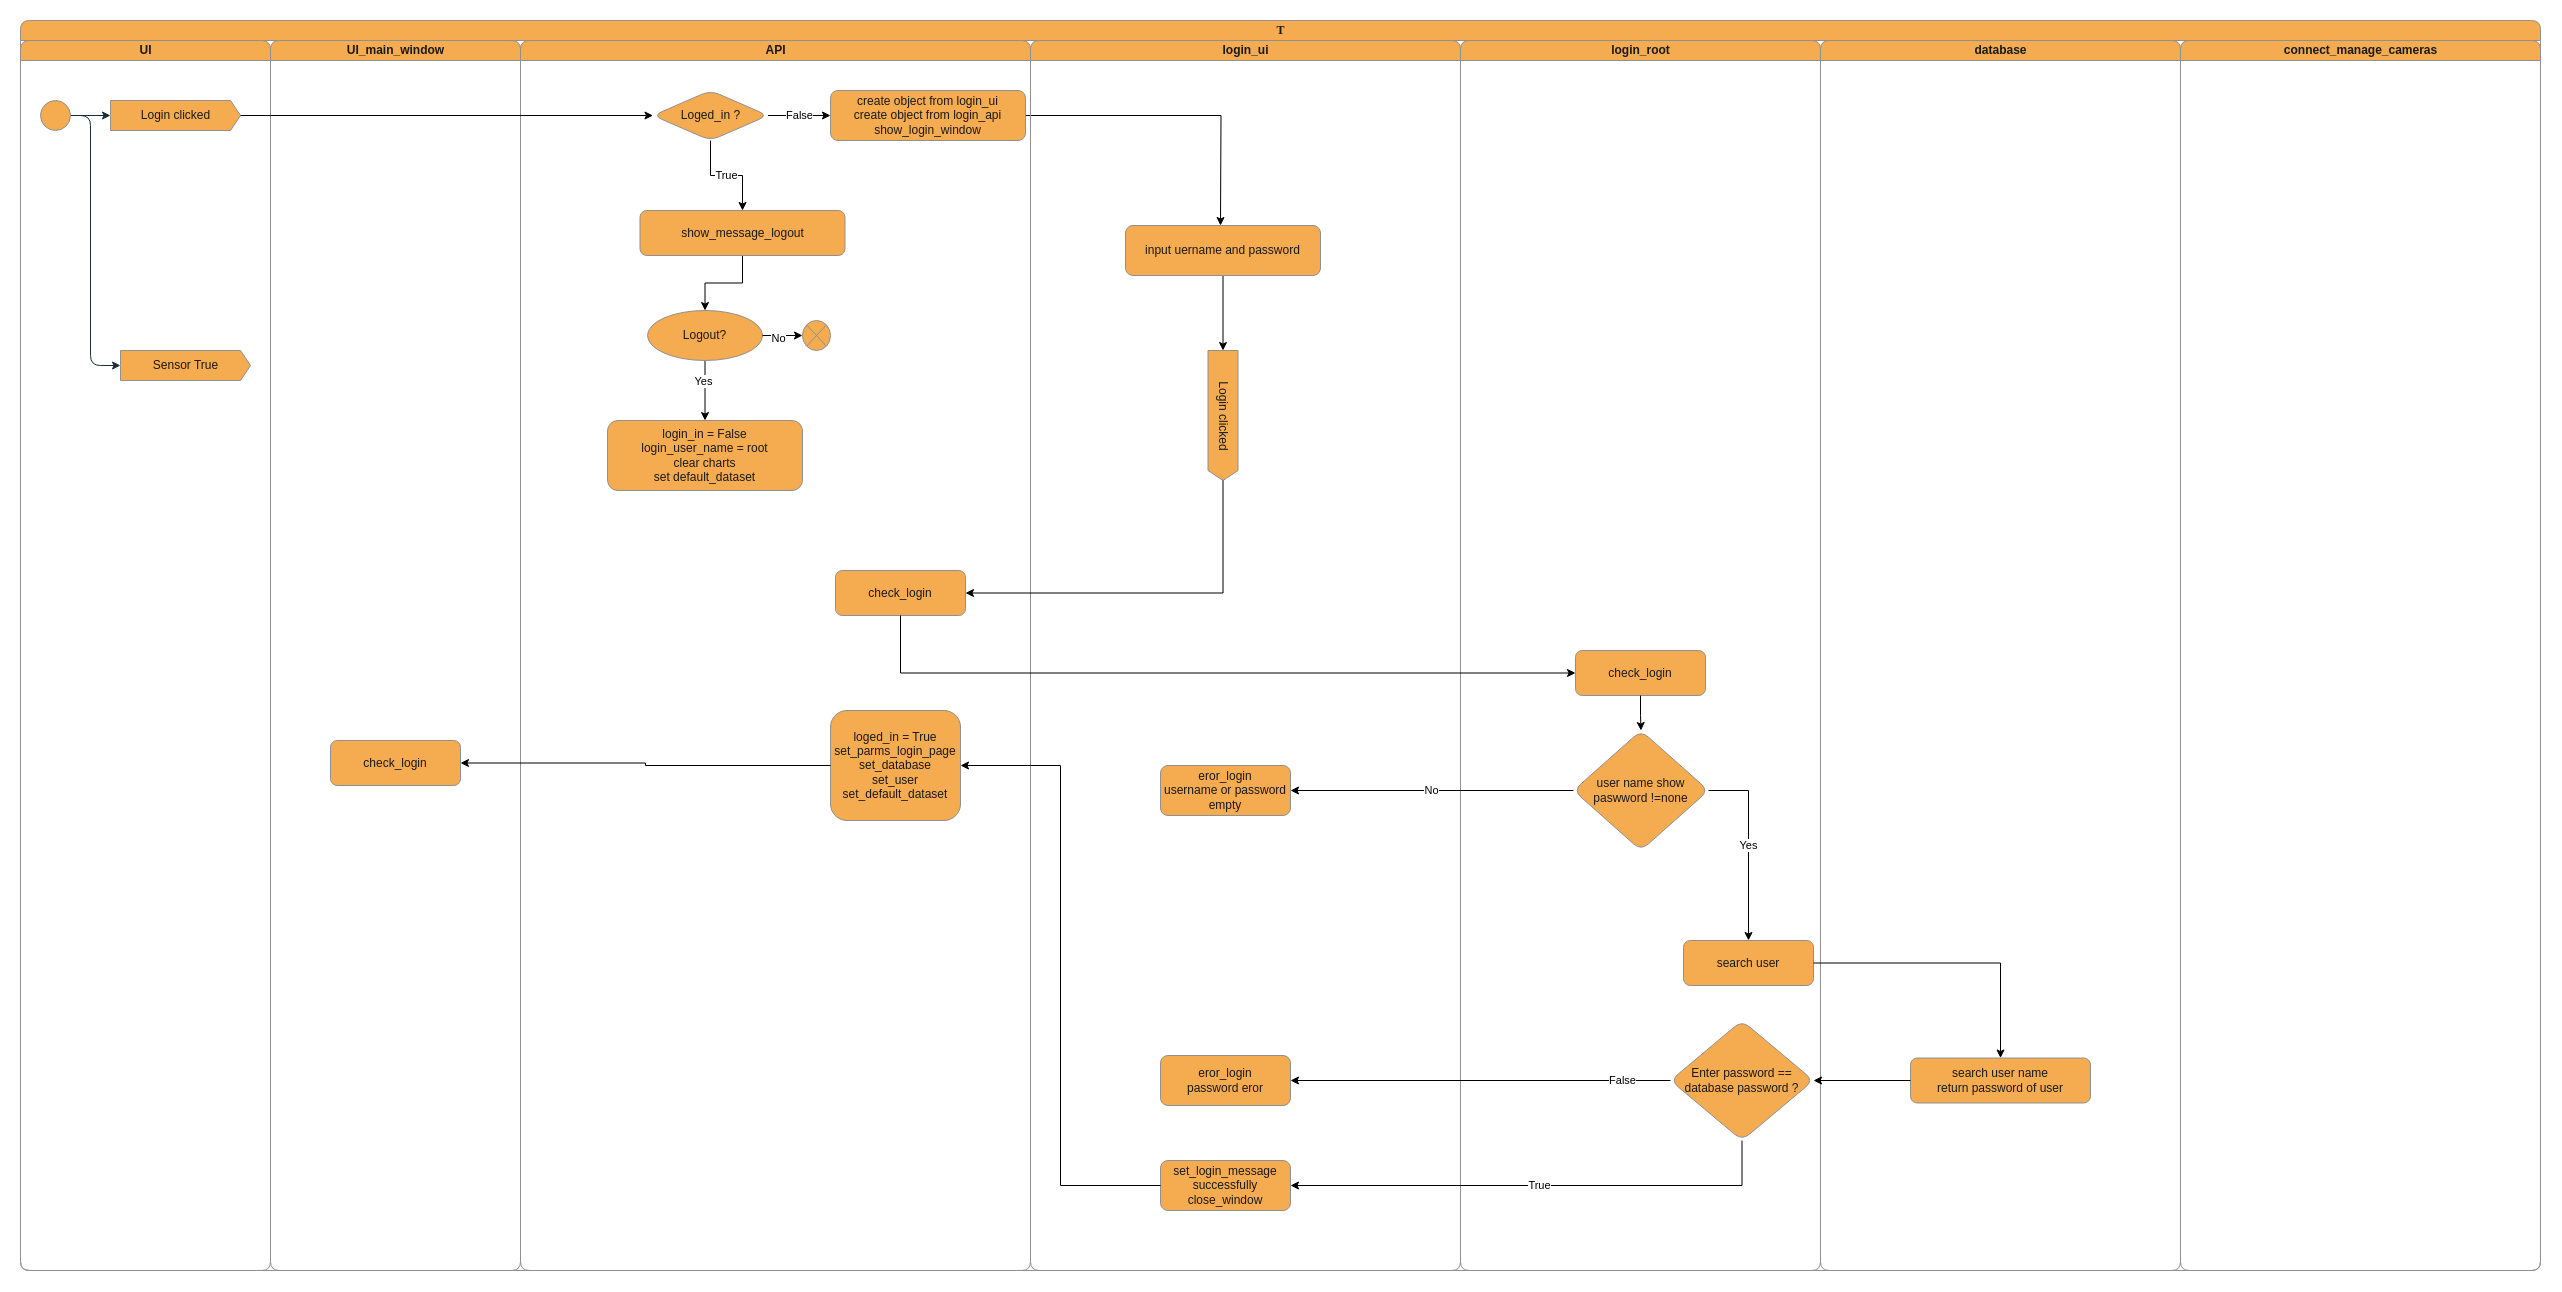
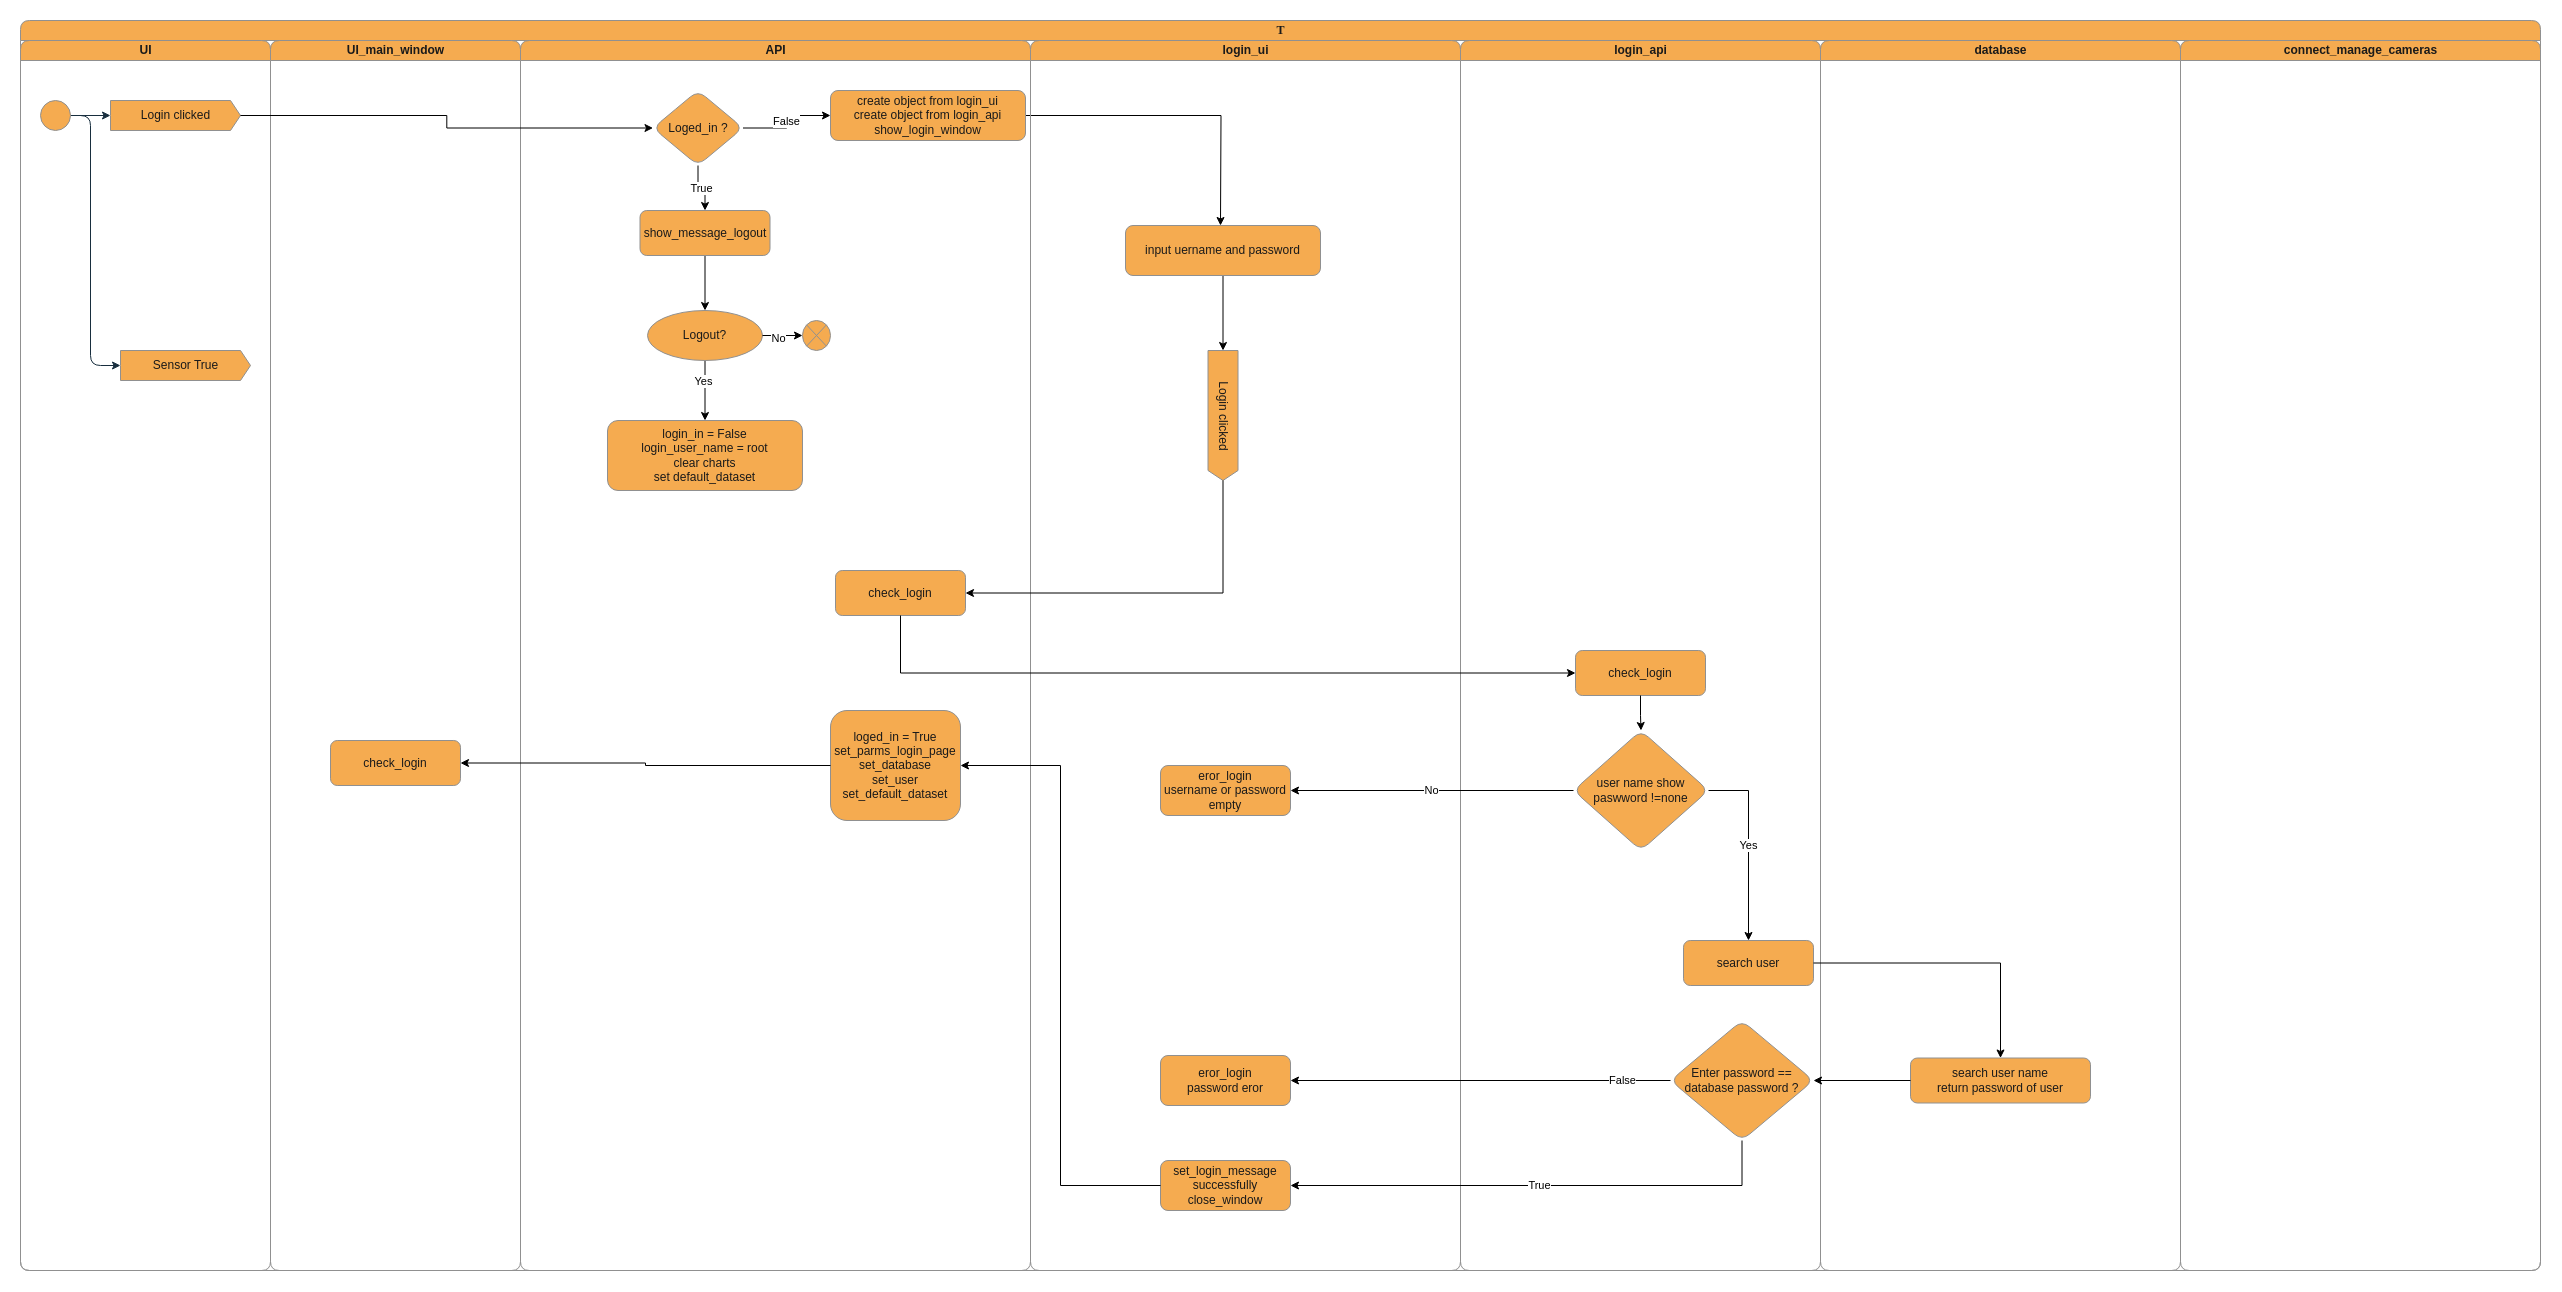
node "login_root": label "login_root" -> "login_api"
node "Loged_in ?": size 115x50 -> 90x75
node "show_message_logout": size 205x45 -> 130x45
